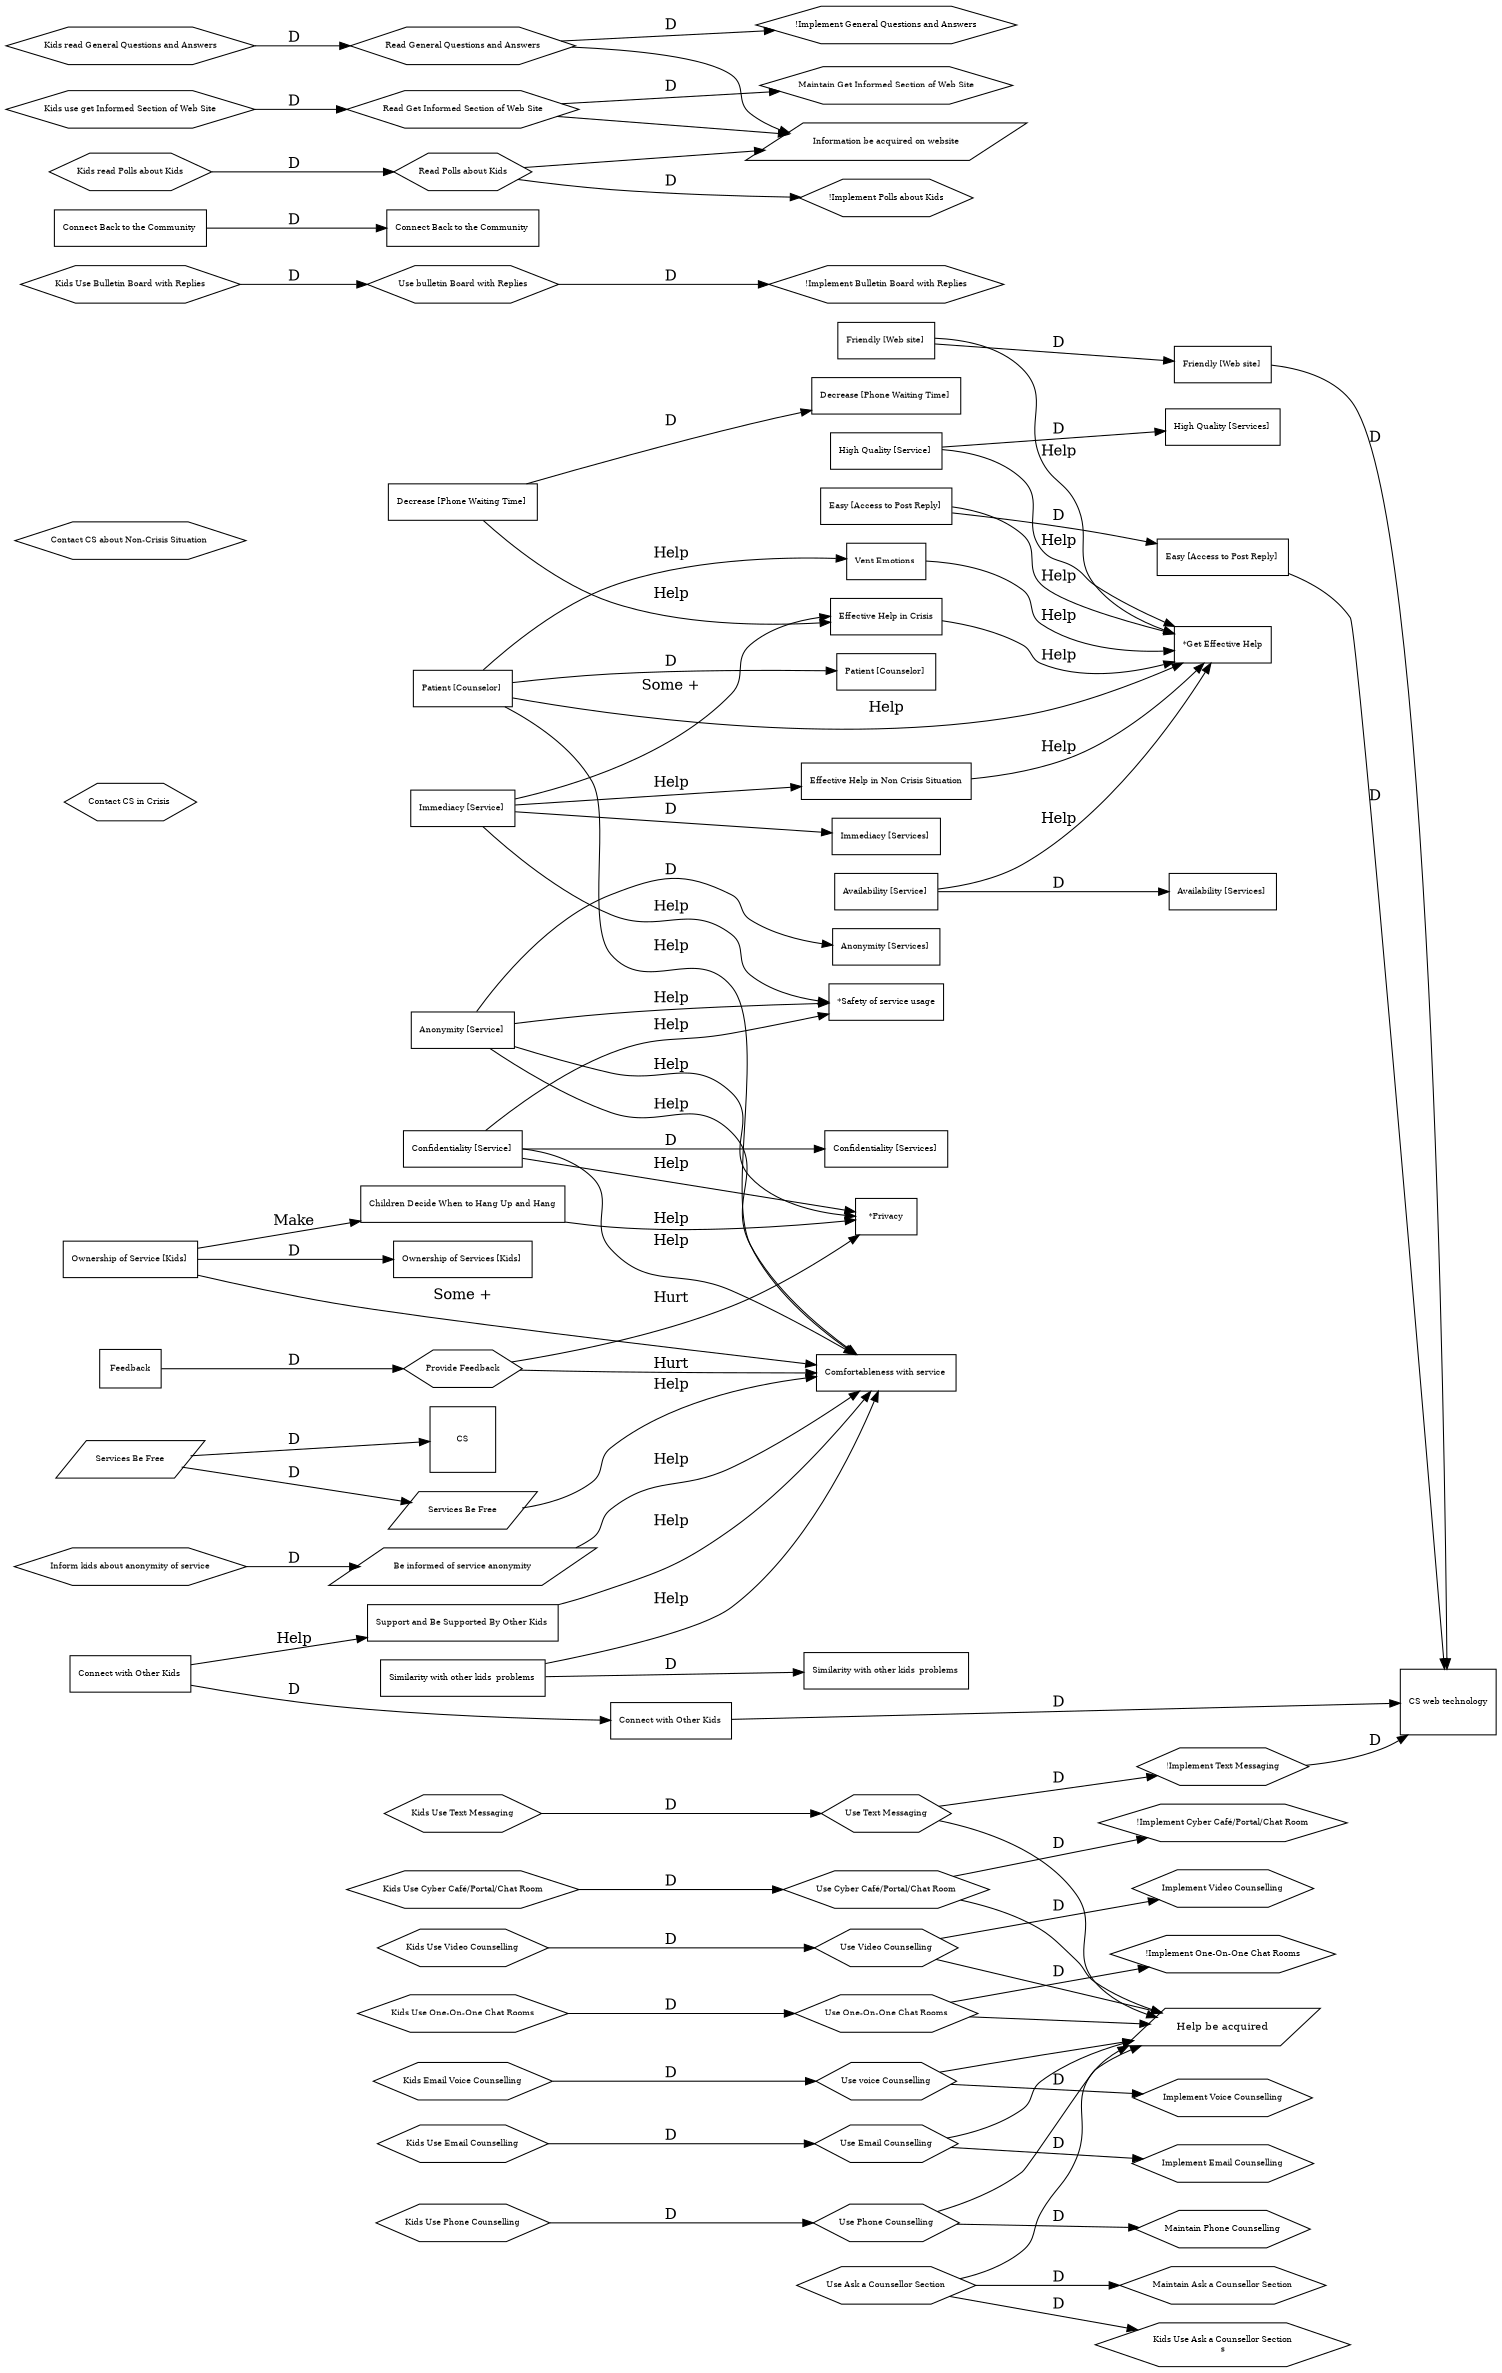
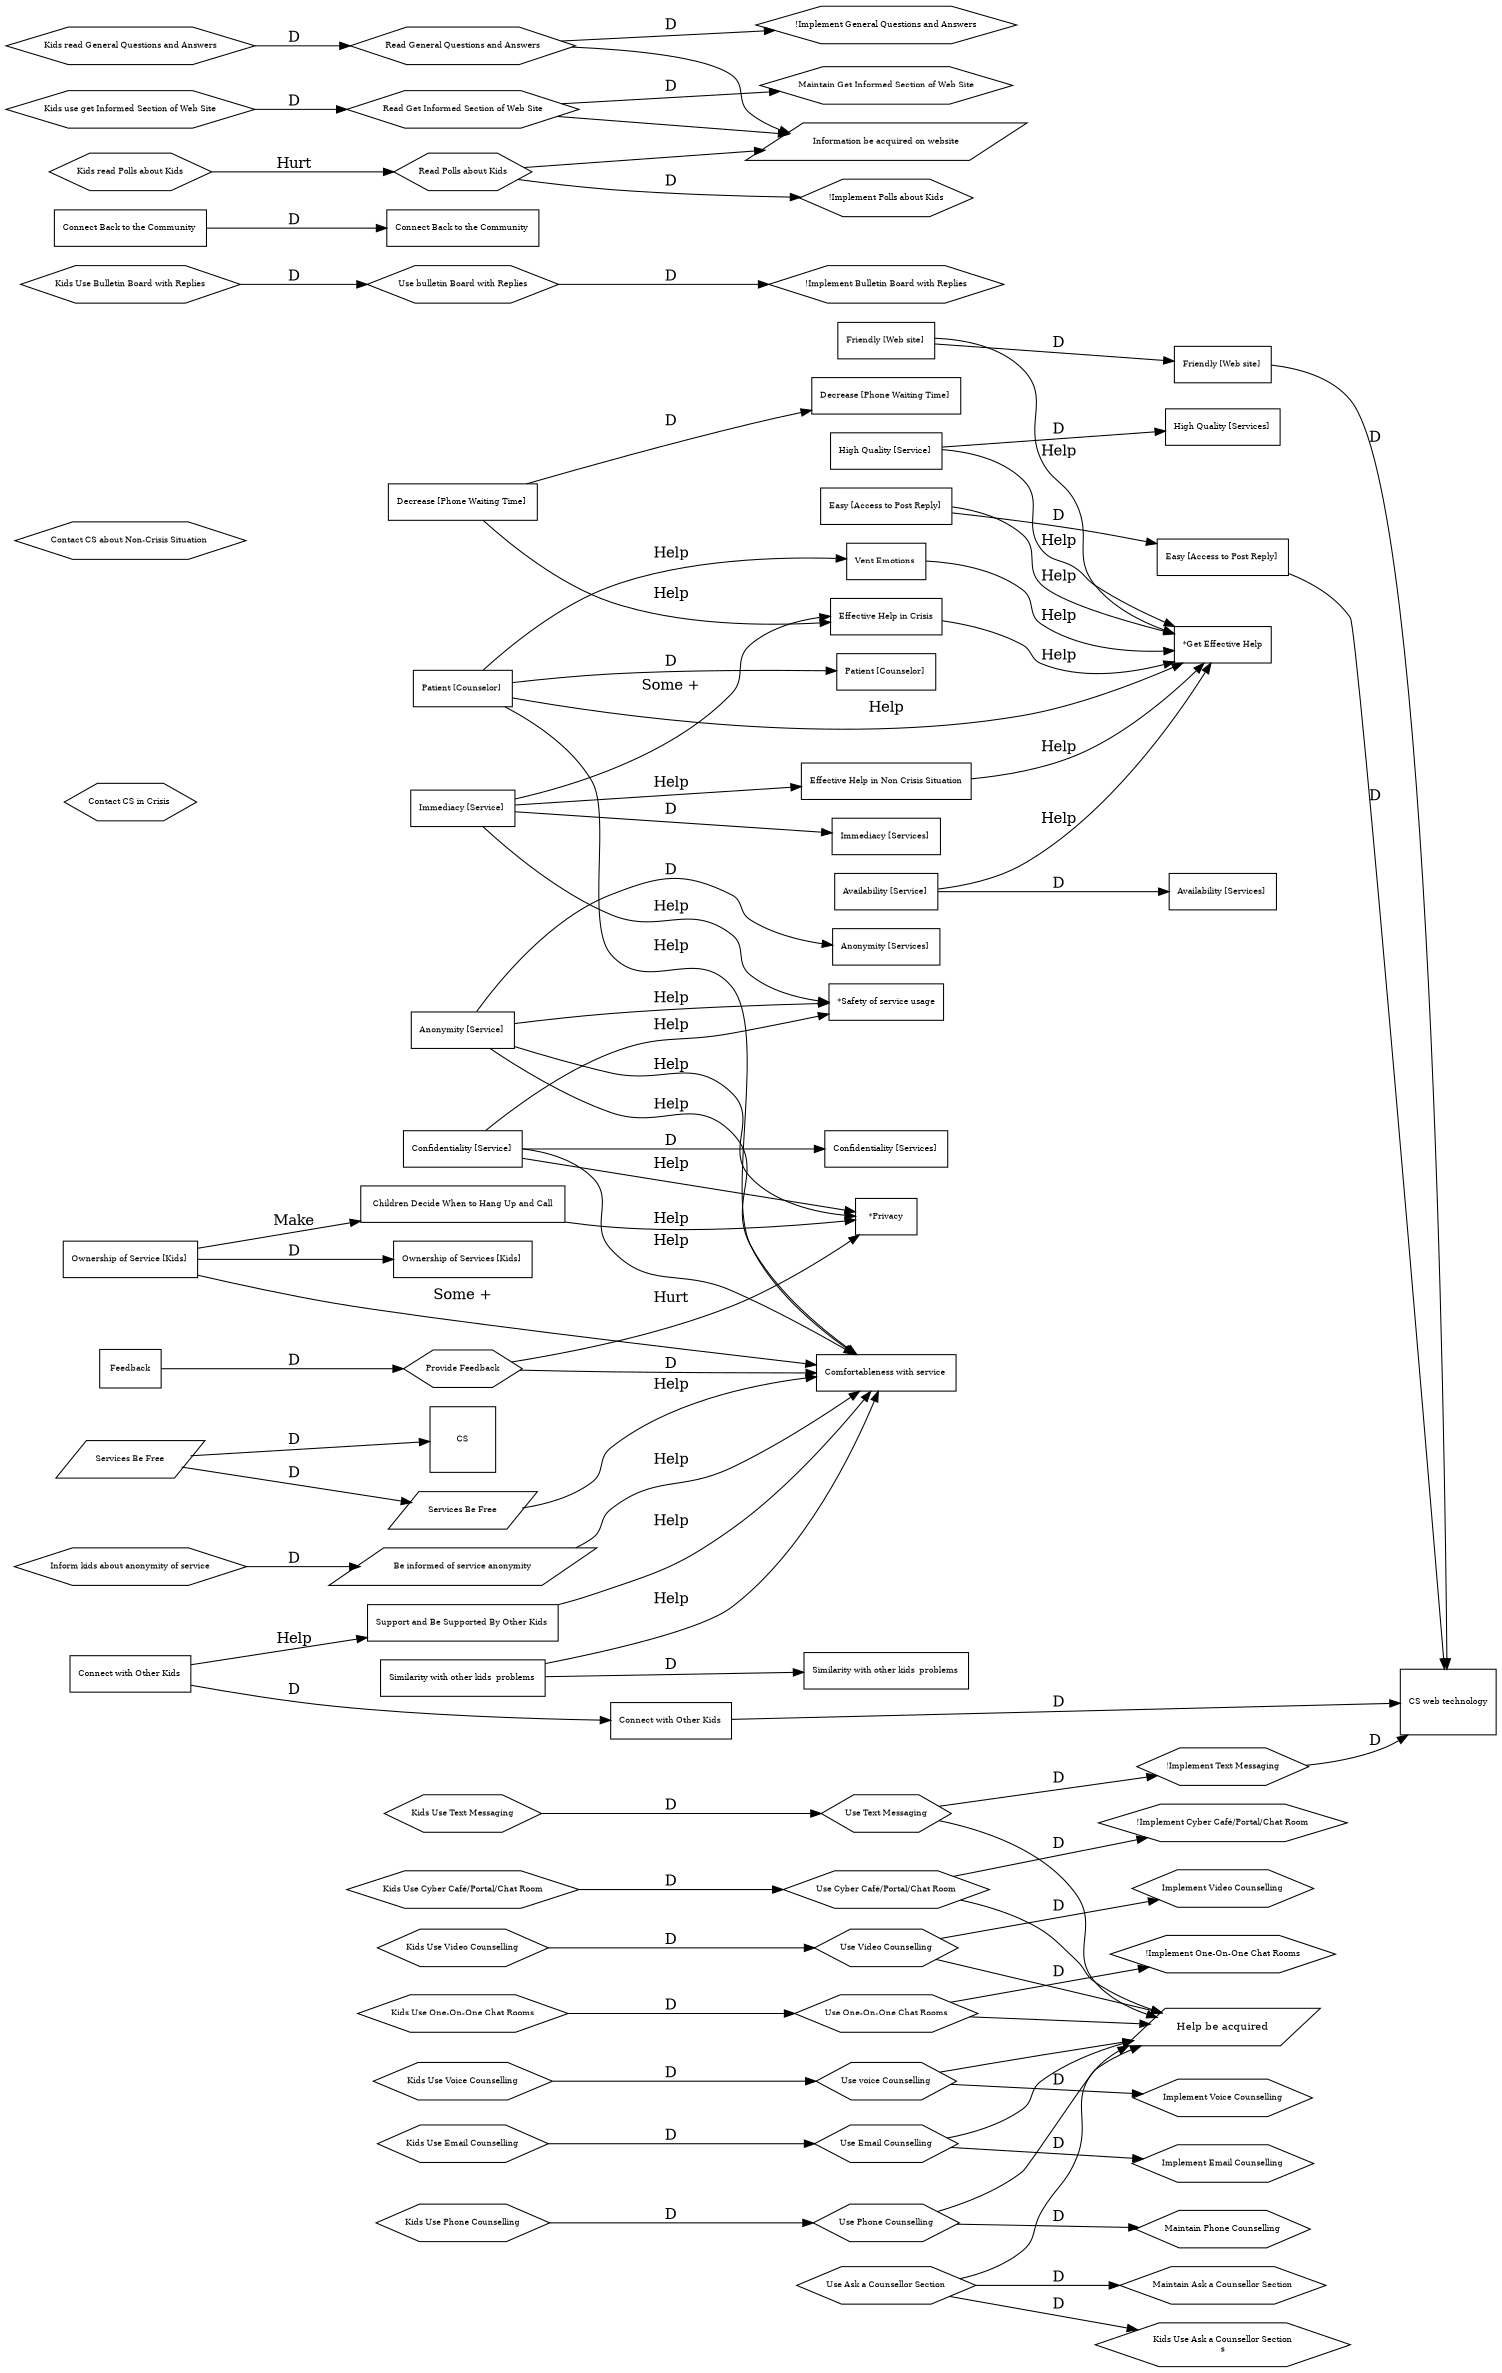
edge "Kids read Polls about Kids" -> "Read Polls about Kids": label "D" -> "Hurt"
node "Children Decide When to Hang Up and Hang": label "Children Decide When to Hang Up and Hang" -> "Children Decide When to Hang Up and Call"
edge "Provide Feedback" -> "Comfortableness with service": label "Hurt" -> "D"
node "Kids Email Voice Counselling": label "Kids Email Voice Counselling" -> "Kids Use Voice Counselling"
